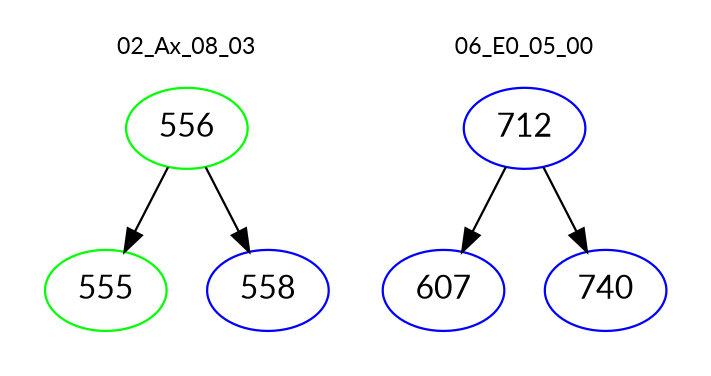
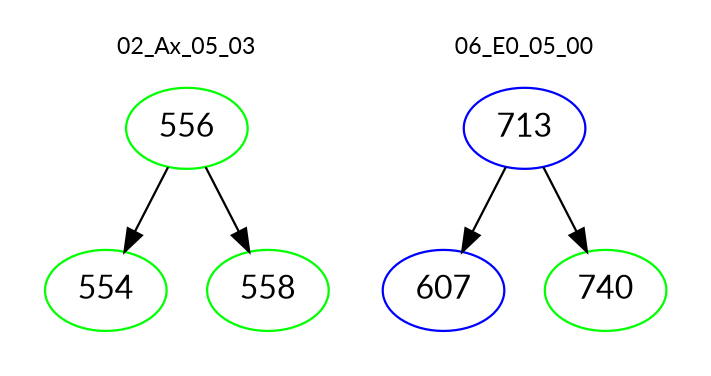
cluster "02_Ax_08_03": label "02_Ax_08_03" -> "02_Ax_05_03"
node "712": label "712" -> "713"
node "555": label "555" -> "554"
node "558": color blue -> green
node "740": color blue -> green
